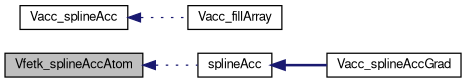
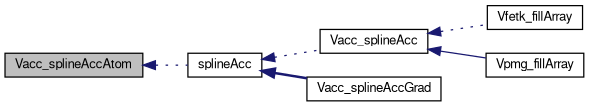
node "Vacc_fillArray": label "Vacc_fillArray" -> "Vfetk_fillArray"
edge "Vacc_splineAcc" -> "splineAcc": added
node "Vfetk_splineAccAtom": label "Vfetk_splineAccAtom" -> "Vacc_splineAccAtom"
node "Vpmg_fillArray": added
